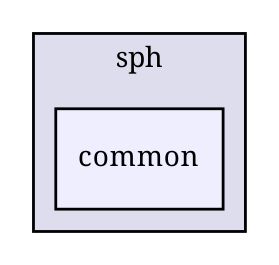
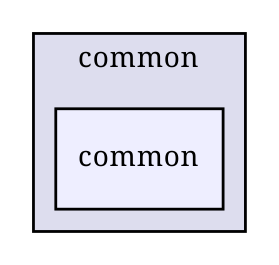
cluster "sph": label "sph" -> "common"
